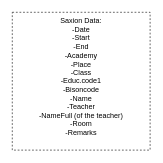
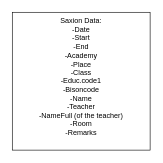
node "Saxion Data: -Date -Start -End -Academy -Place -Class -Educ.code1 -Bisoncode -Name -Teacher -NameFull (of the teacher) -Room -Remarks": style dashed -> solid
